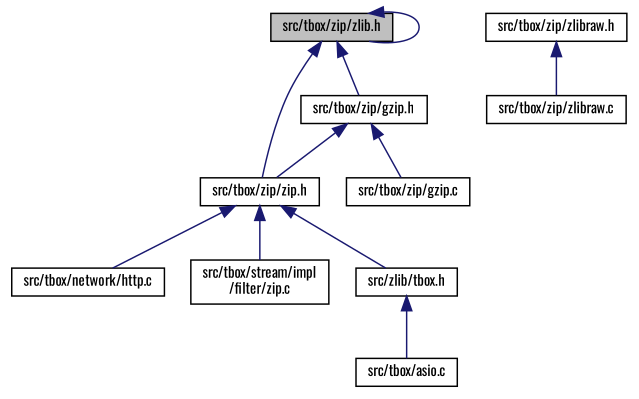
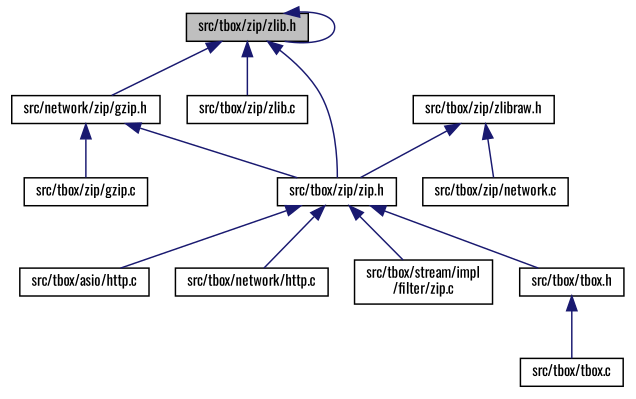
node "src/tbox/zip/zlib.c": added
node "src/tbox/zip/gzip.h": label "src/tbox/zip/gzip.h" -> "src/network/zip/gzip.h"
node "src/tbox/zip/zlibraw.c": label "src/tbox/zip/zlibraw.c" -> "src/tbox/zip/network.c"
edge "src/tbox/zip/zip.h" -> "src/tbox/zip/zlibraw.h": added
node "src/tbox/asio/http.c": added
node "src/zlib/tbox.h": label "src/zlib/tbox.h" -> "src/tbox/tbox.h"
node "src/tbox/asio.c": label "src/tbox/asio.c" -> "src/tbox/tbox.c"
